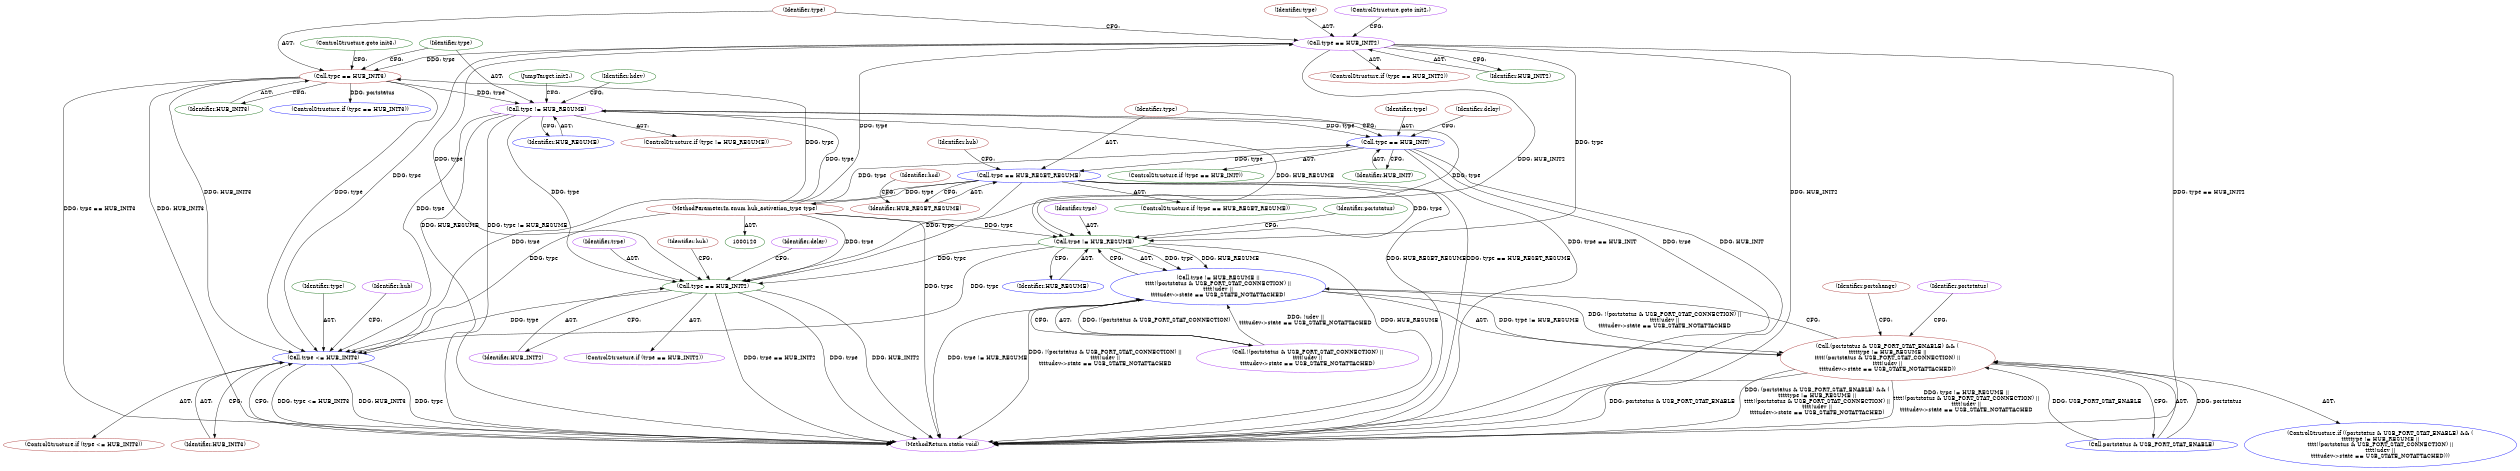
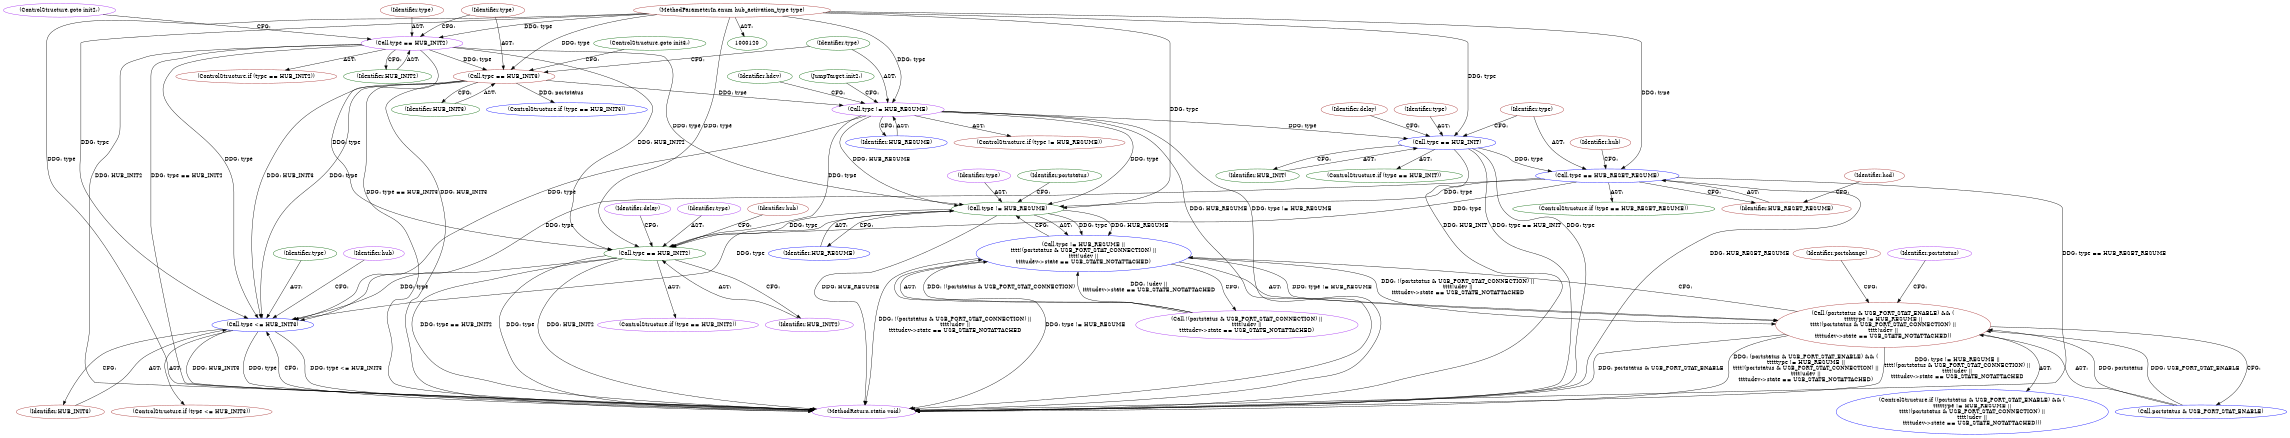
edge "(Call,type == HUB_RESET_RESUME)" -> "(MethodParameterIn,enum hub_activation_type type)": reversed
